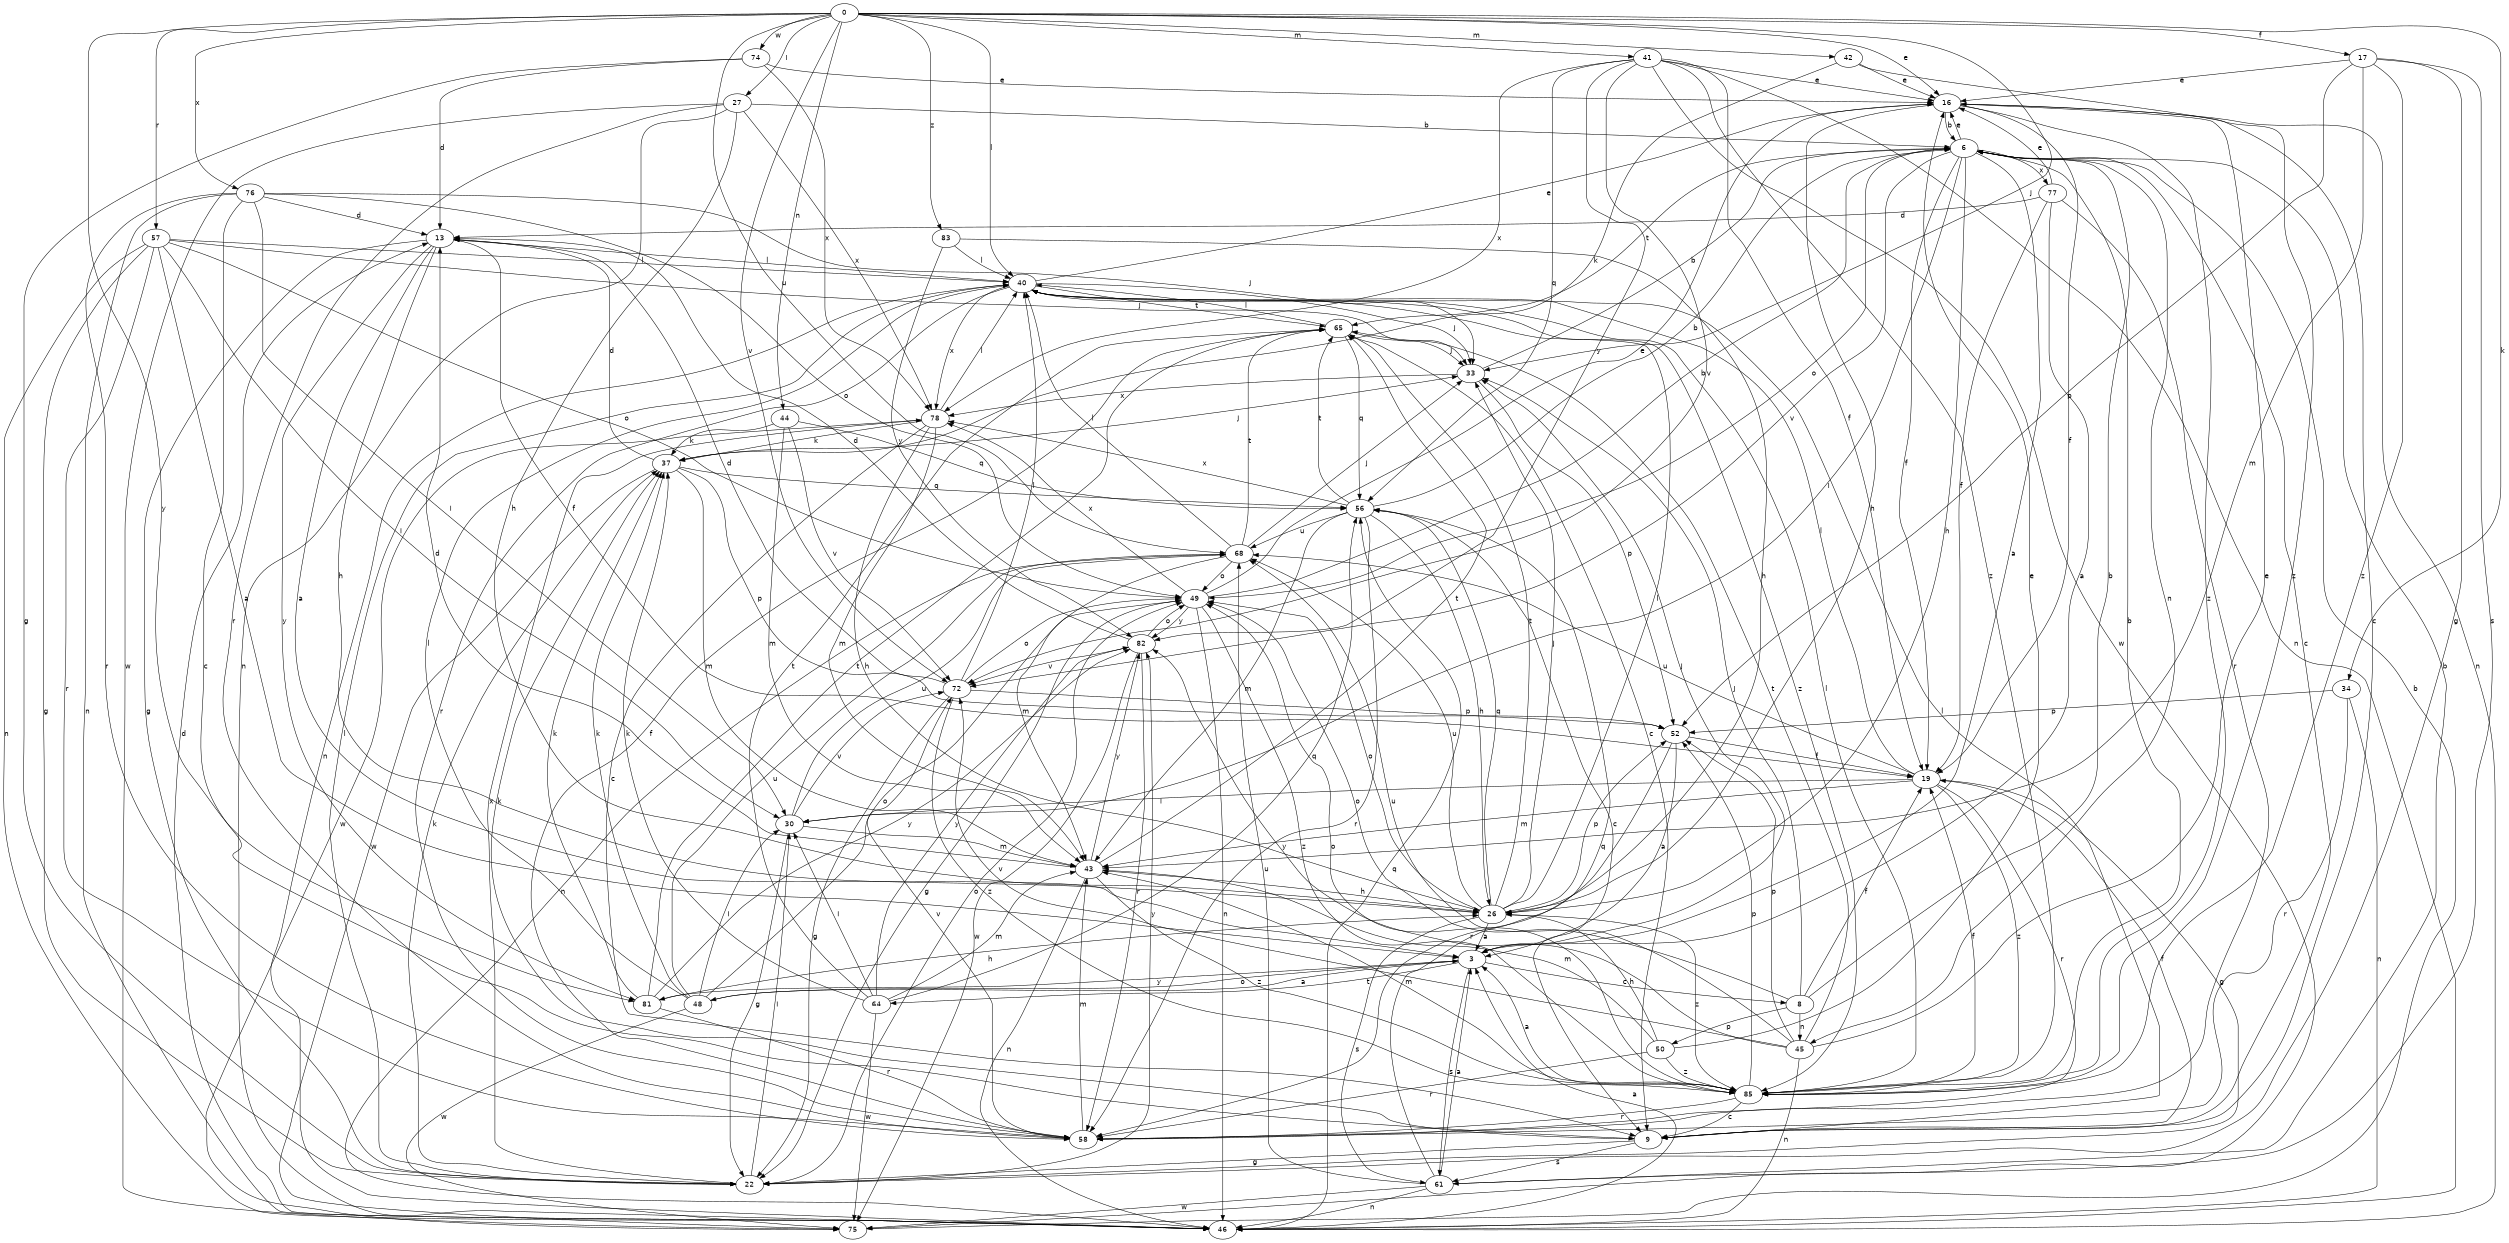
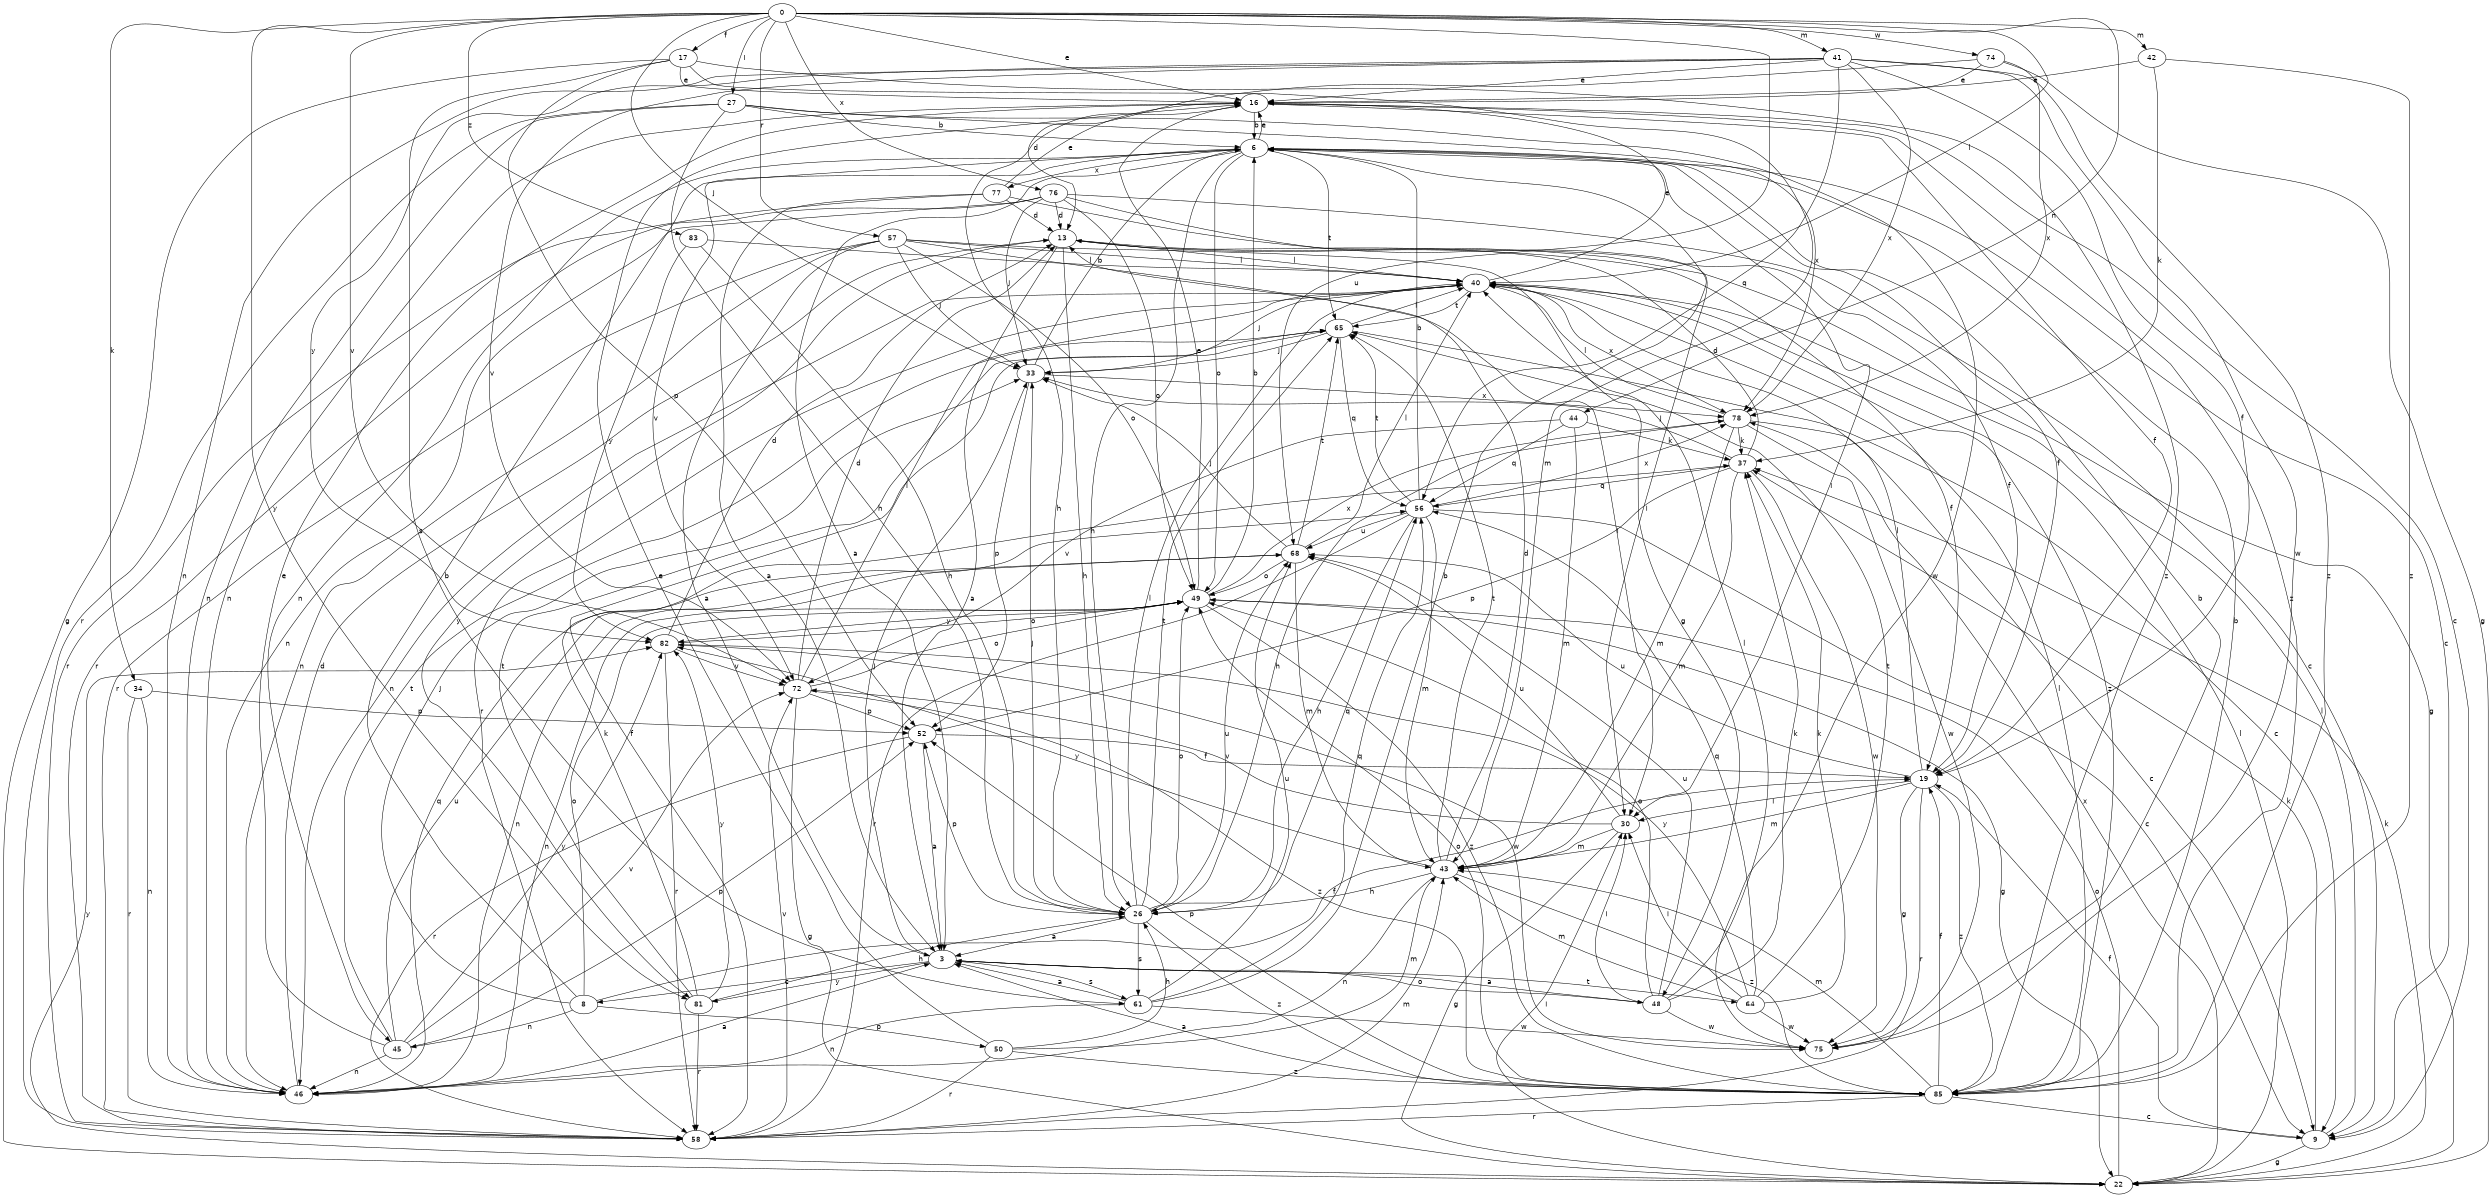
edge "49" -> "46": reversed
edge "57" -> "22": now "57" -> "48"
edge "19" -> "22": now "19" -> "75"
edge "9" -> "61": removed, label "s"
